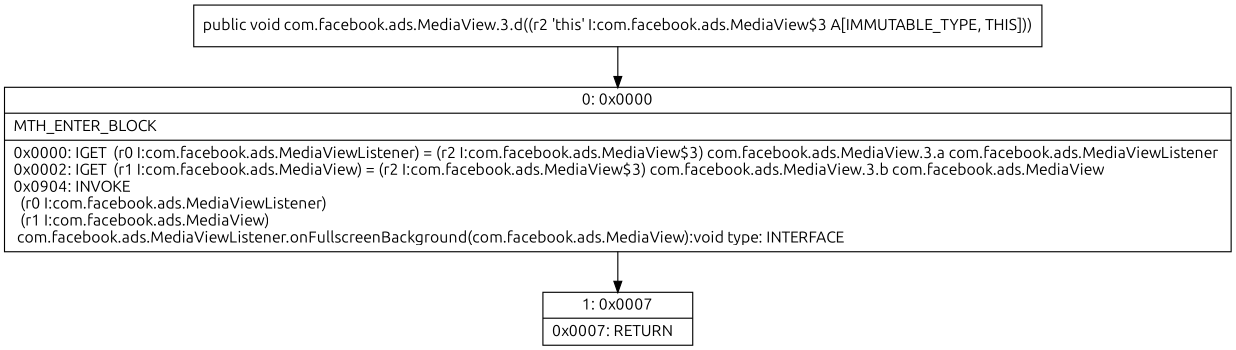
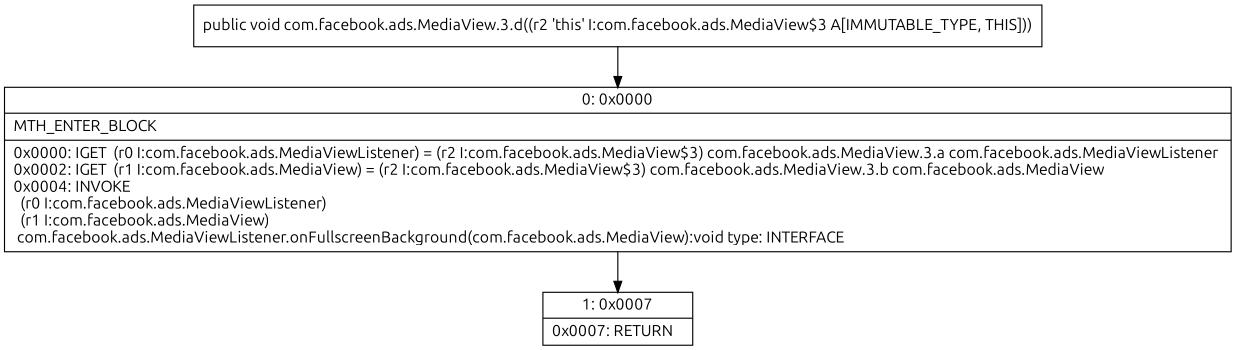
node "0: 0x0000": text "0x0904: INVOKE" -> "0x0004: INVOKE"
